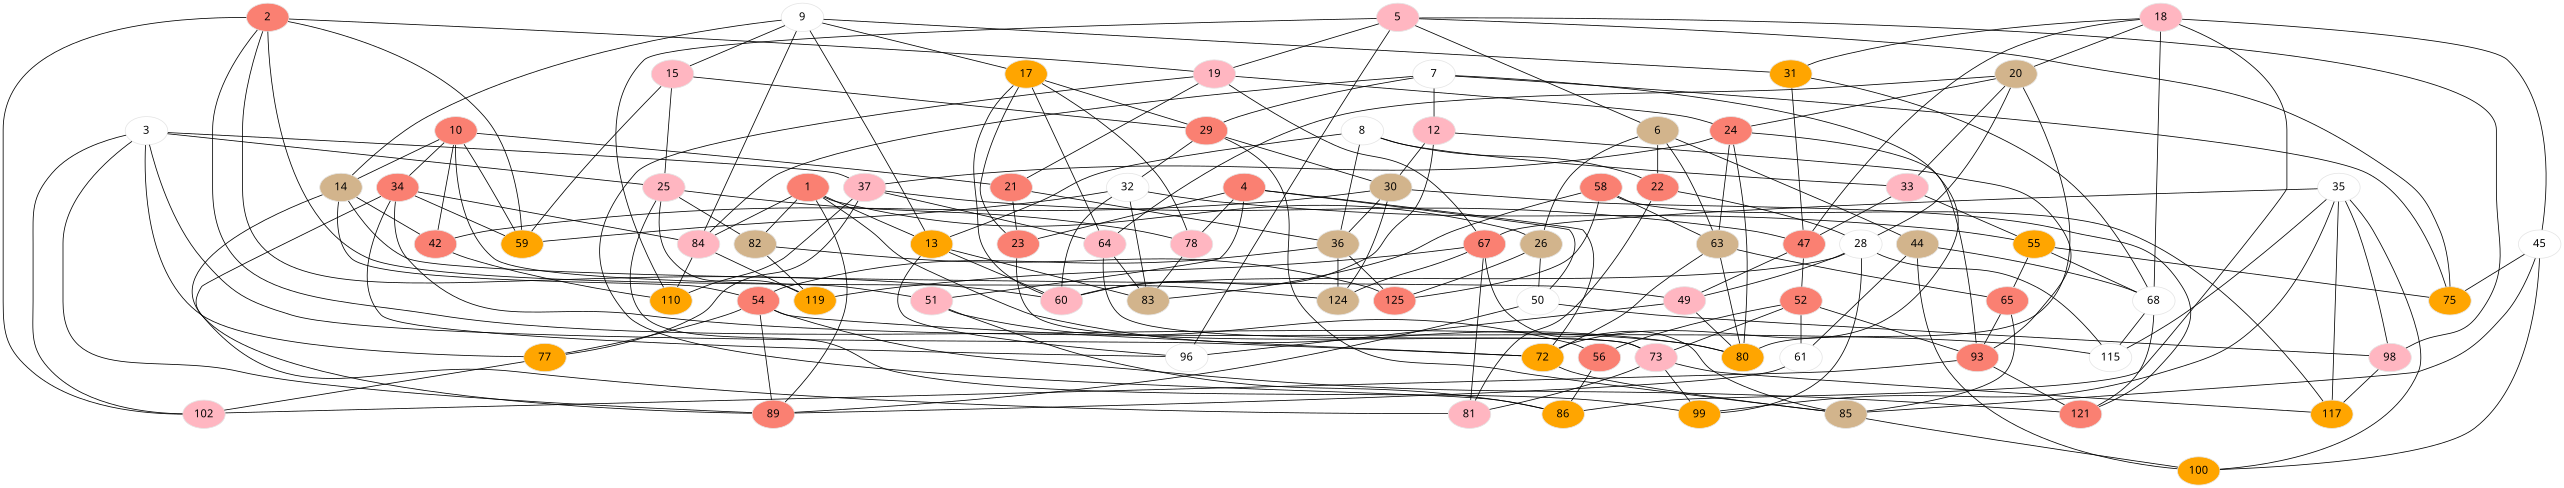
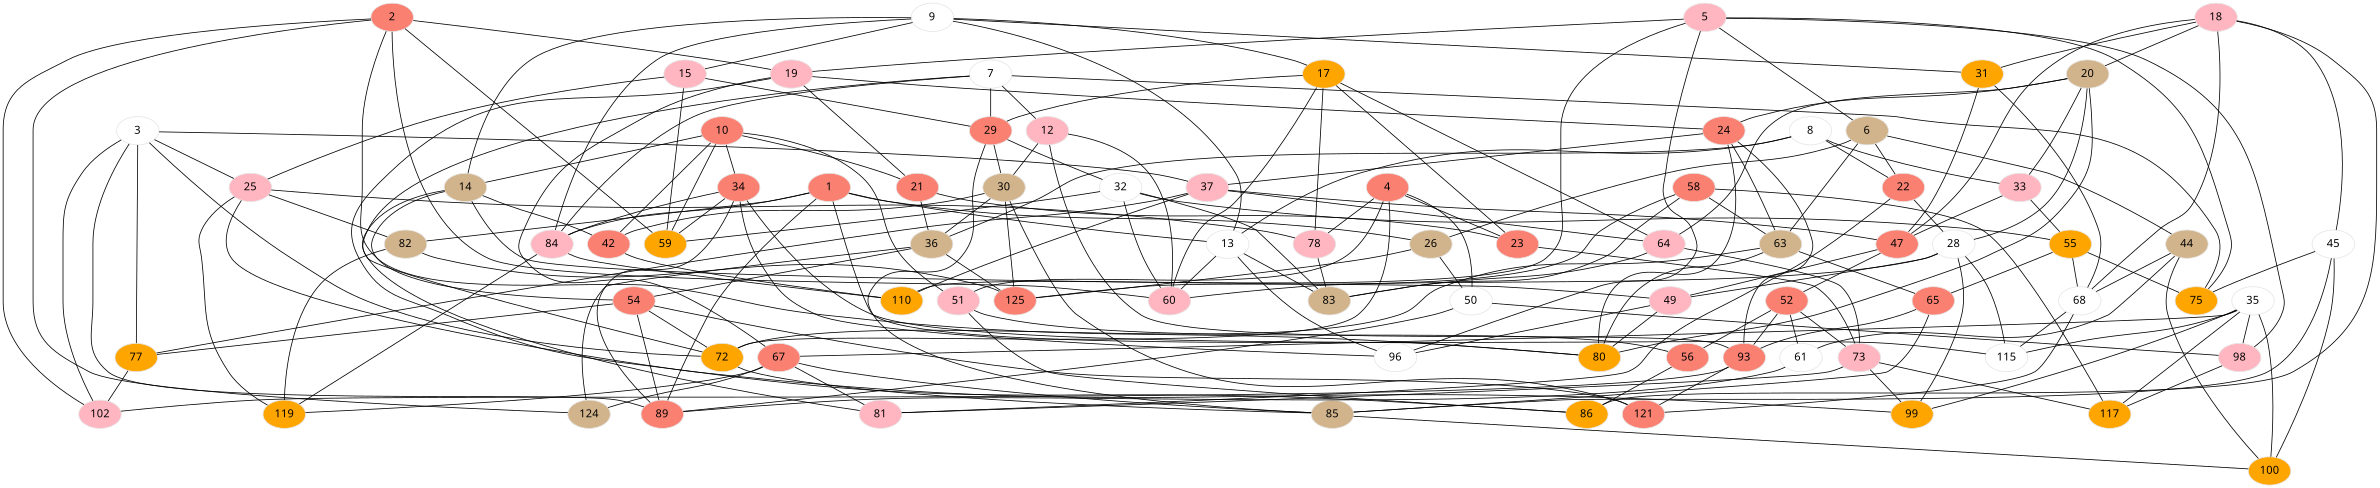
node "13": fillcolor orange -> white
edge "30" -- "124": now "30" -- "125"
